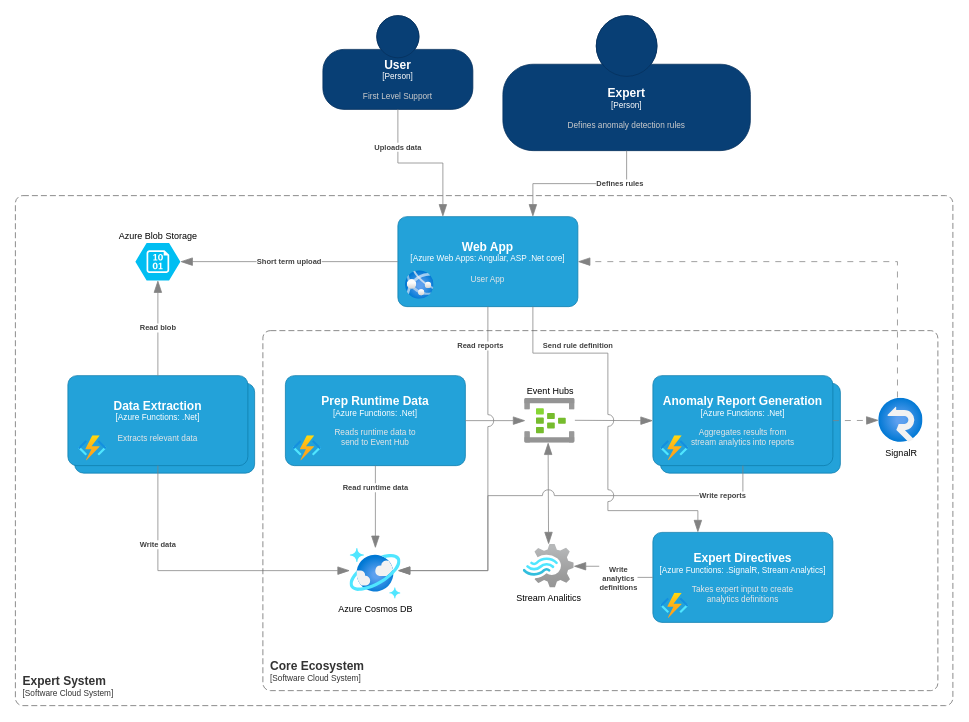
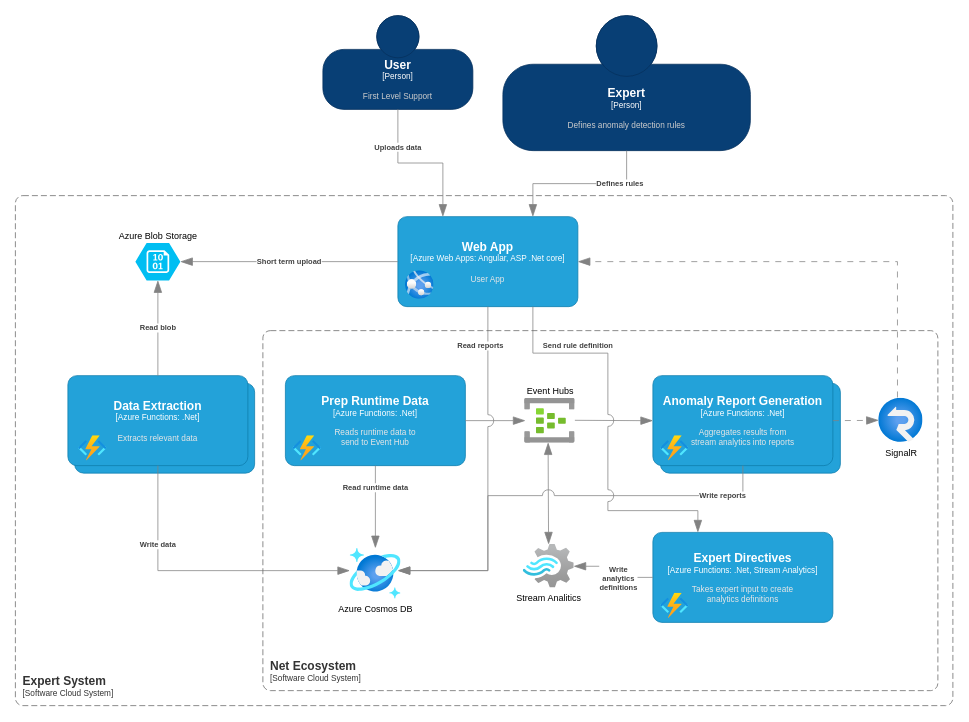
node "Expert Directives [Azure Functions: .SignalR, Stream Analytics] Takes expert input to create analytics definitions": label "Expert Directives [Azure Functions: .SignalR, Stream Analytics] Takes expert input to create analytics definitions" -> "Expert Directives [Azure Functions: .Net, Stream Analytics] Takes expert input to create analytics definitions"
node "Core Ecosystem [Software Cloud System]": label "Core Ecosystem [Software Cloud System]" -> "Net Ecosystem [Software Cloud System]"
